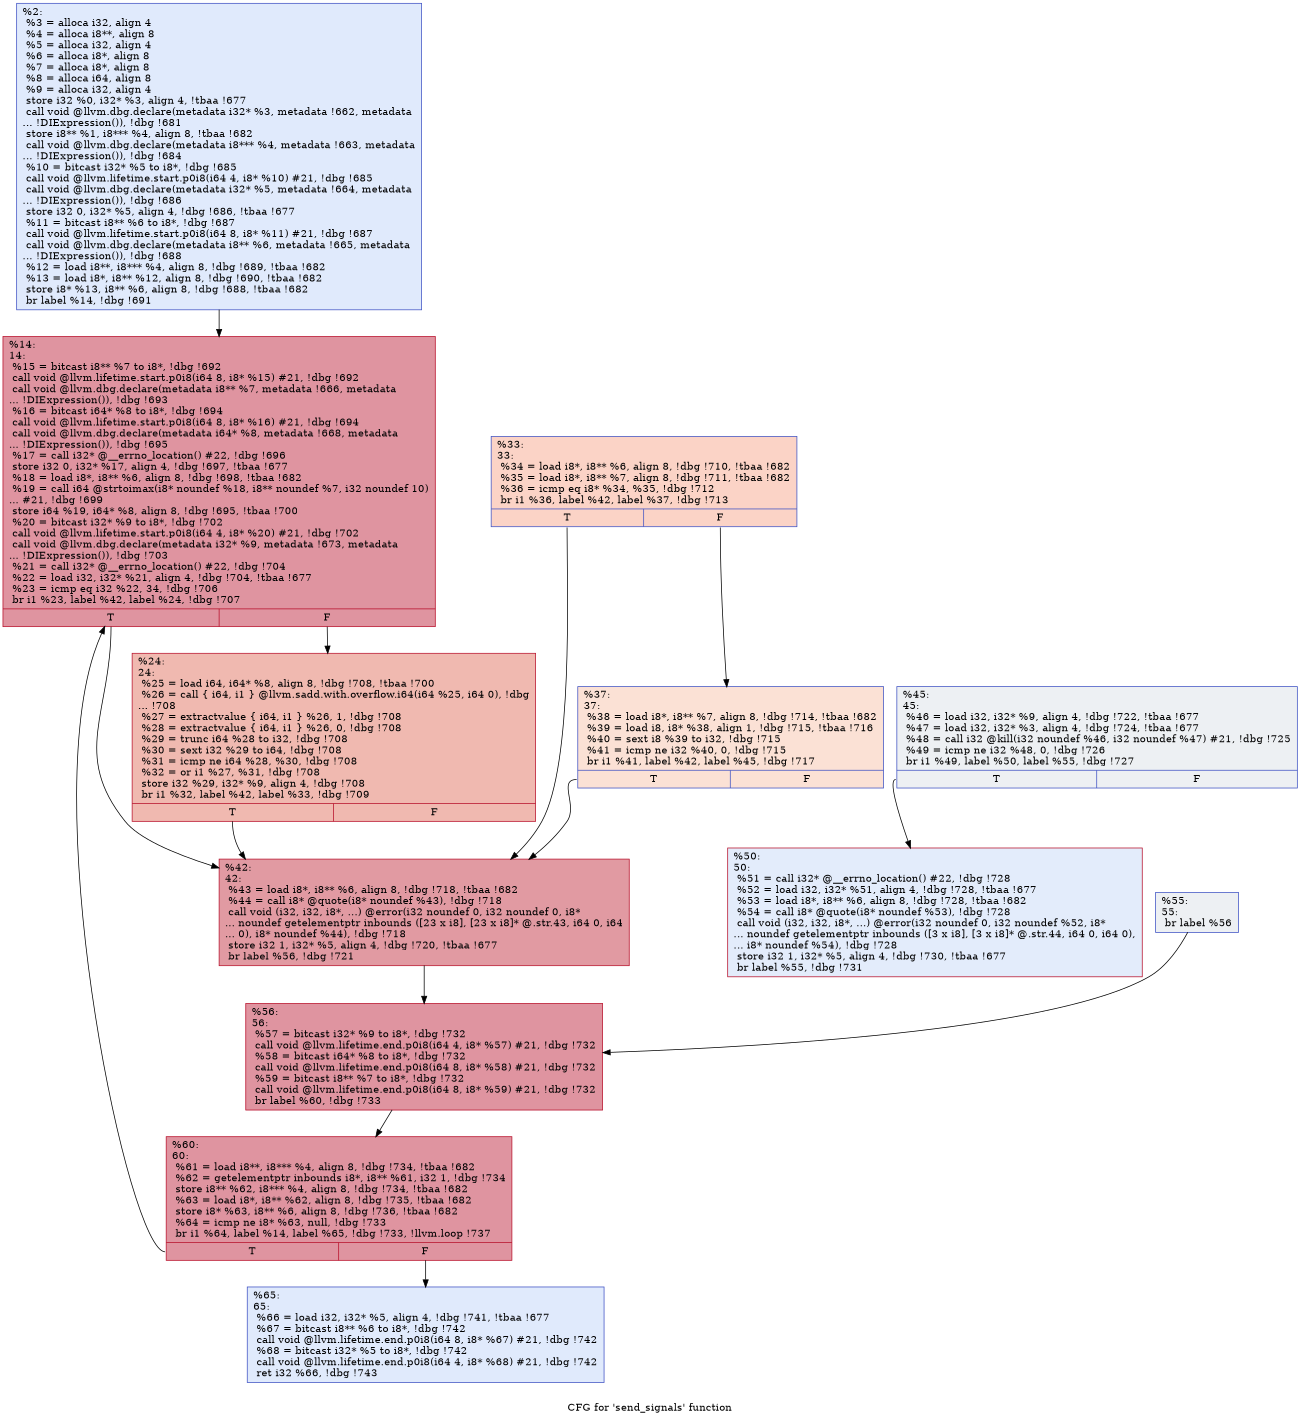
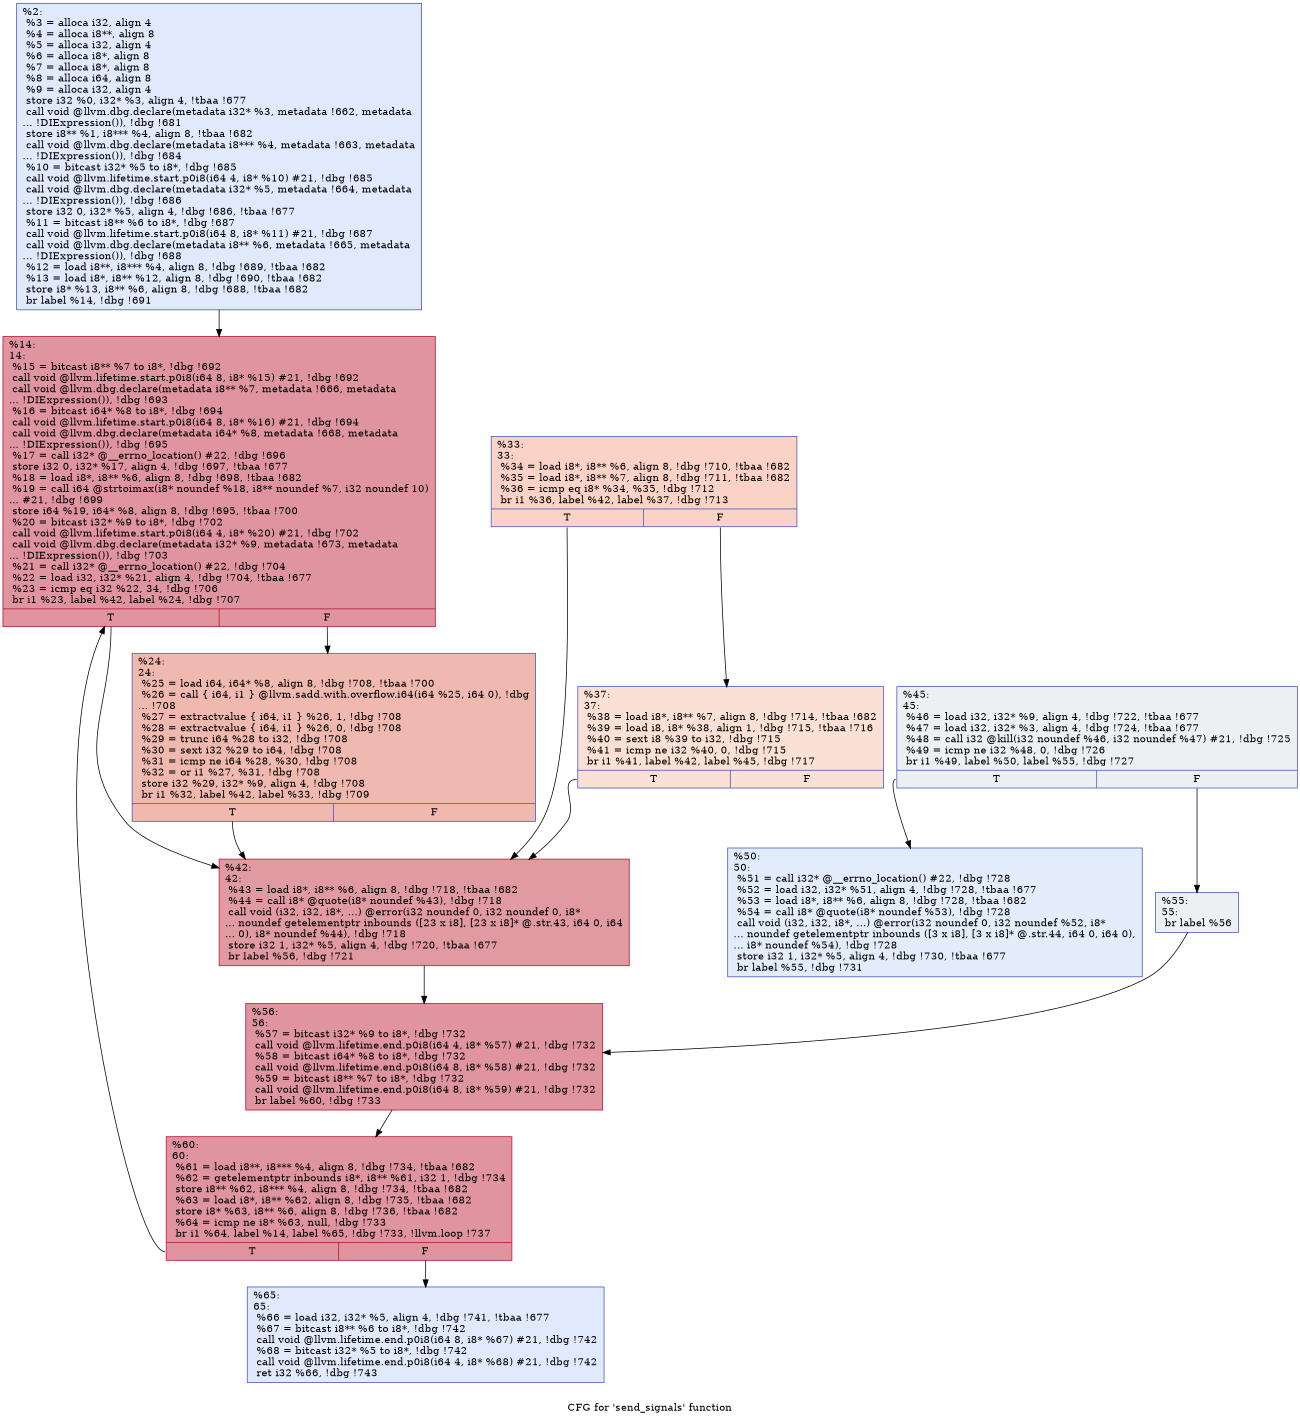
node "%24:": color #b70d28ff -> #3d50c3ff
edge "%45:" -> "%55:": added
node "%50:": color #b70d28ff -> #3d50c3ff
